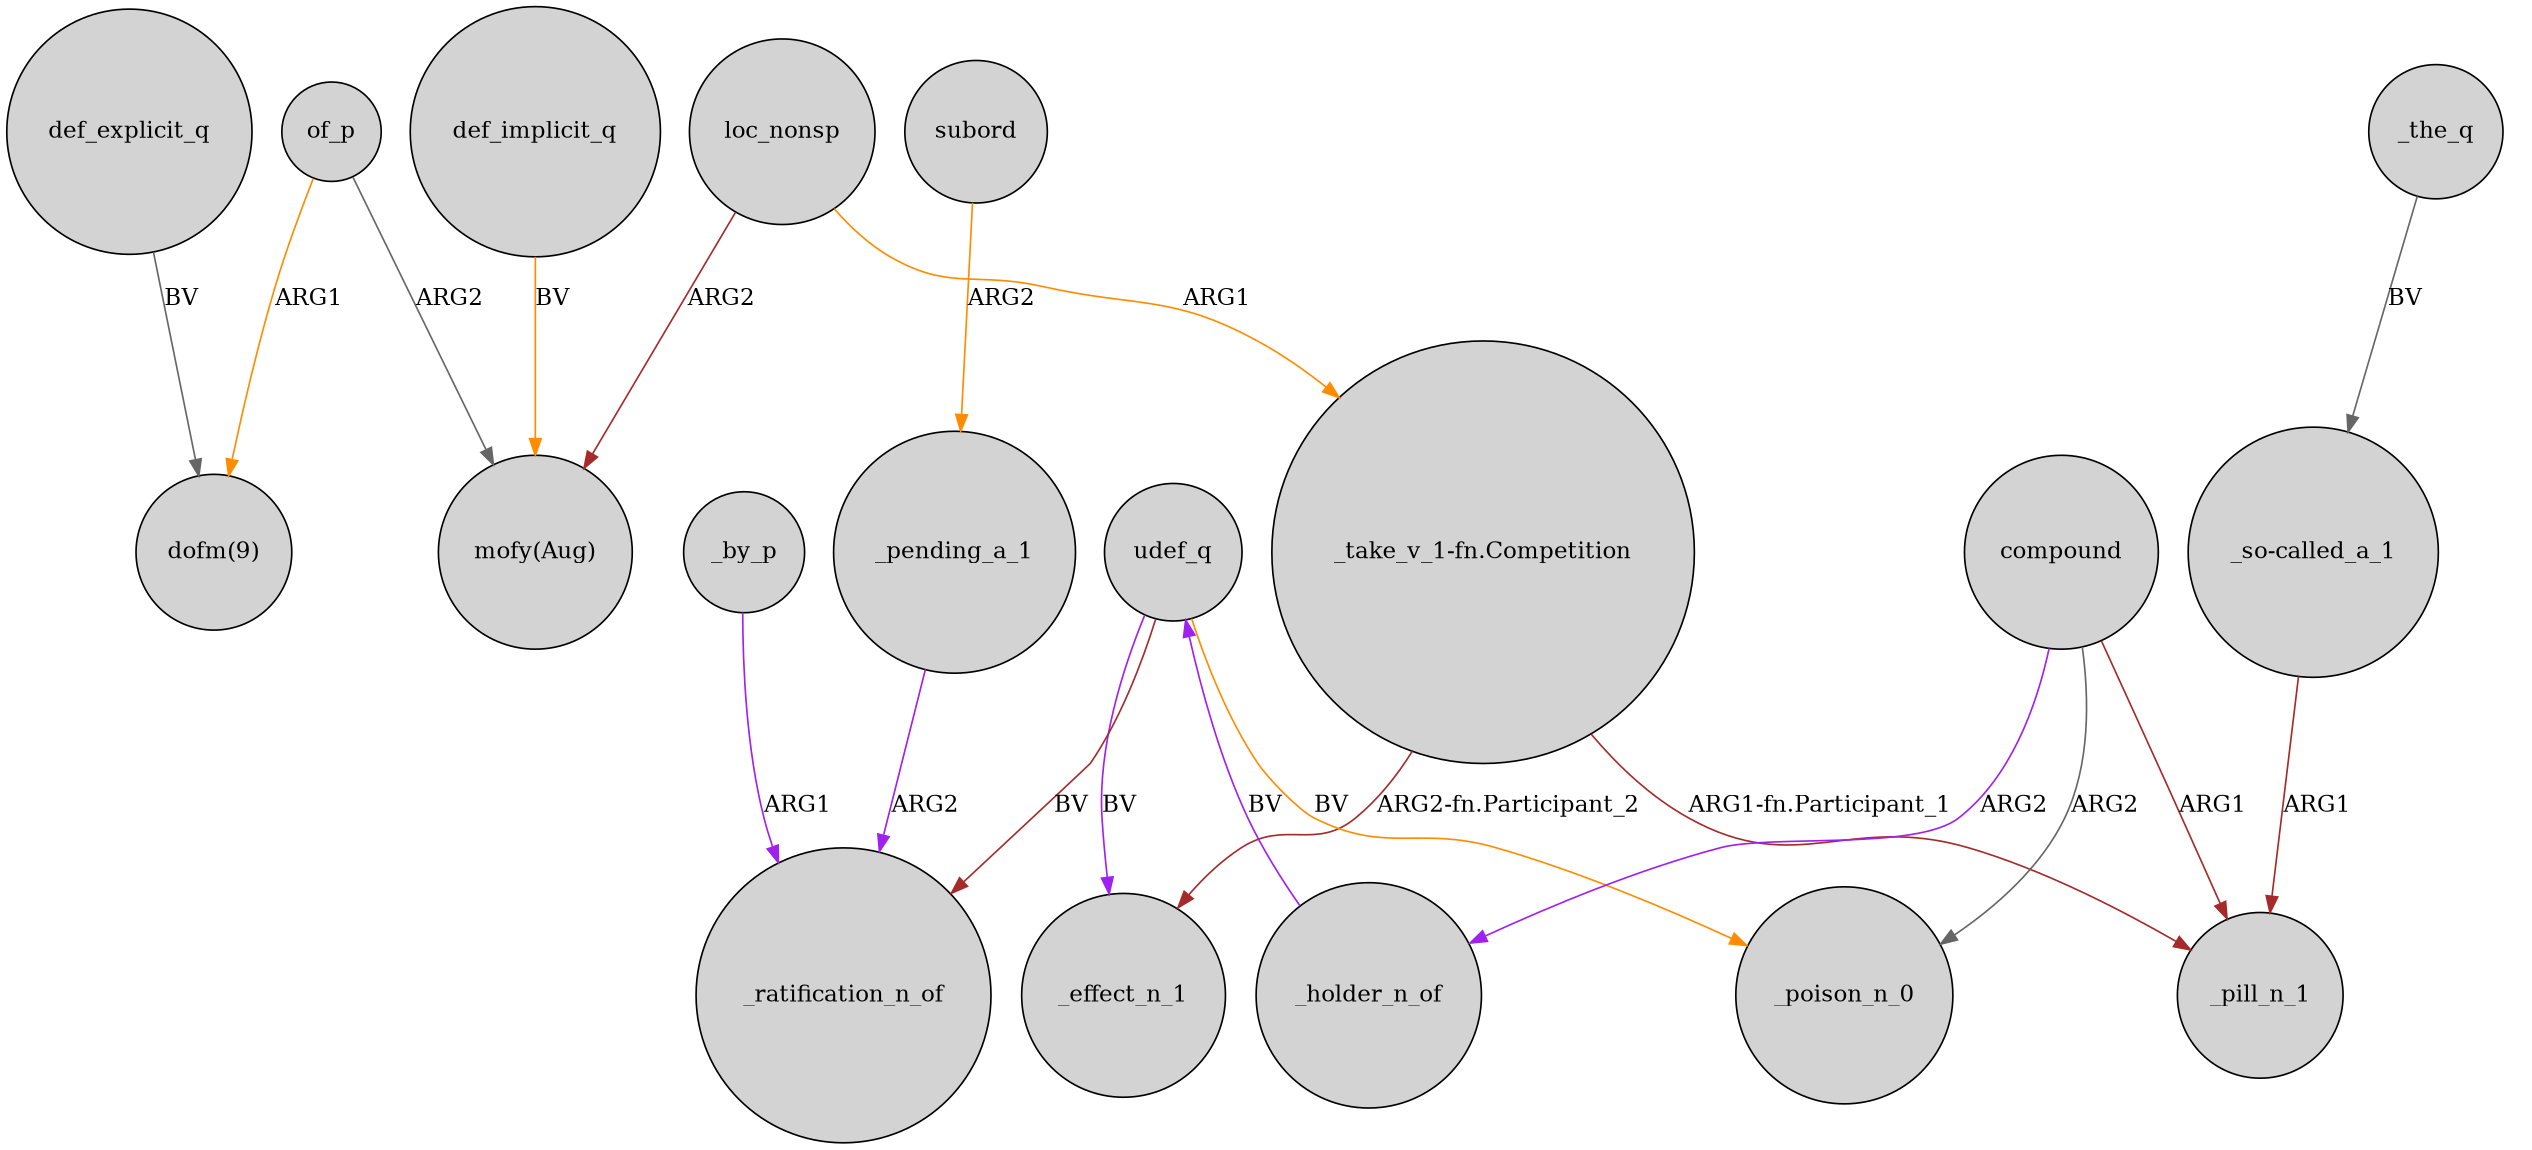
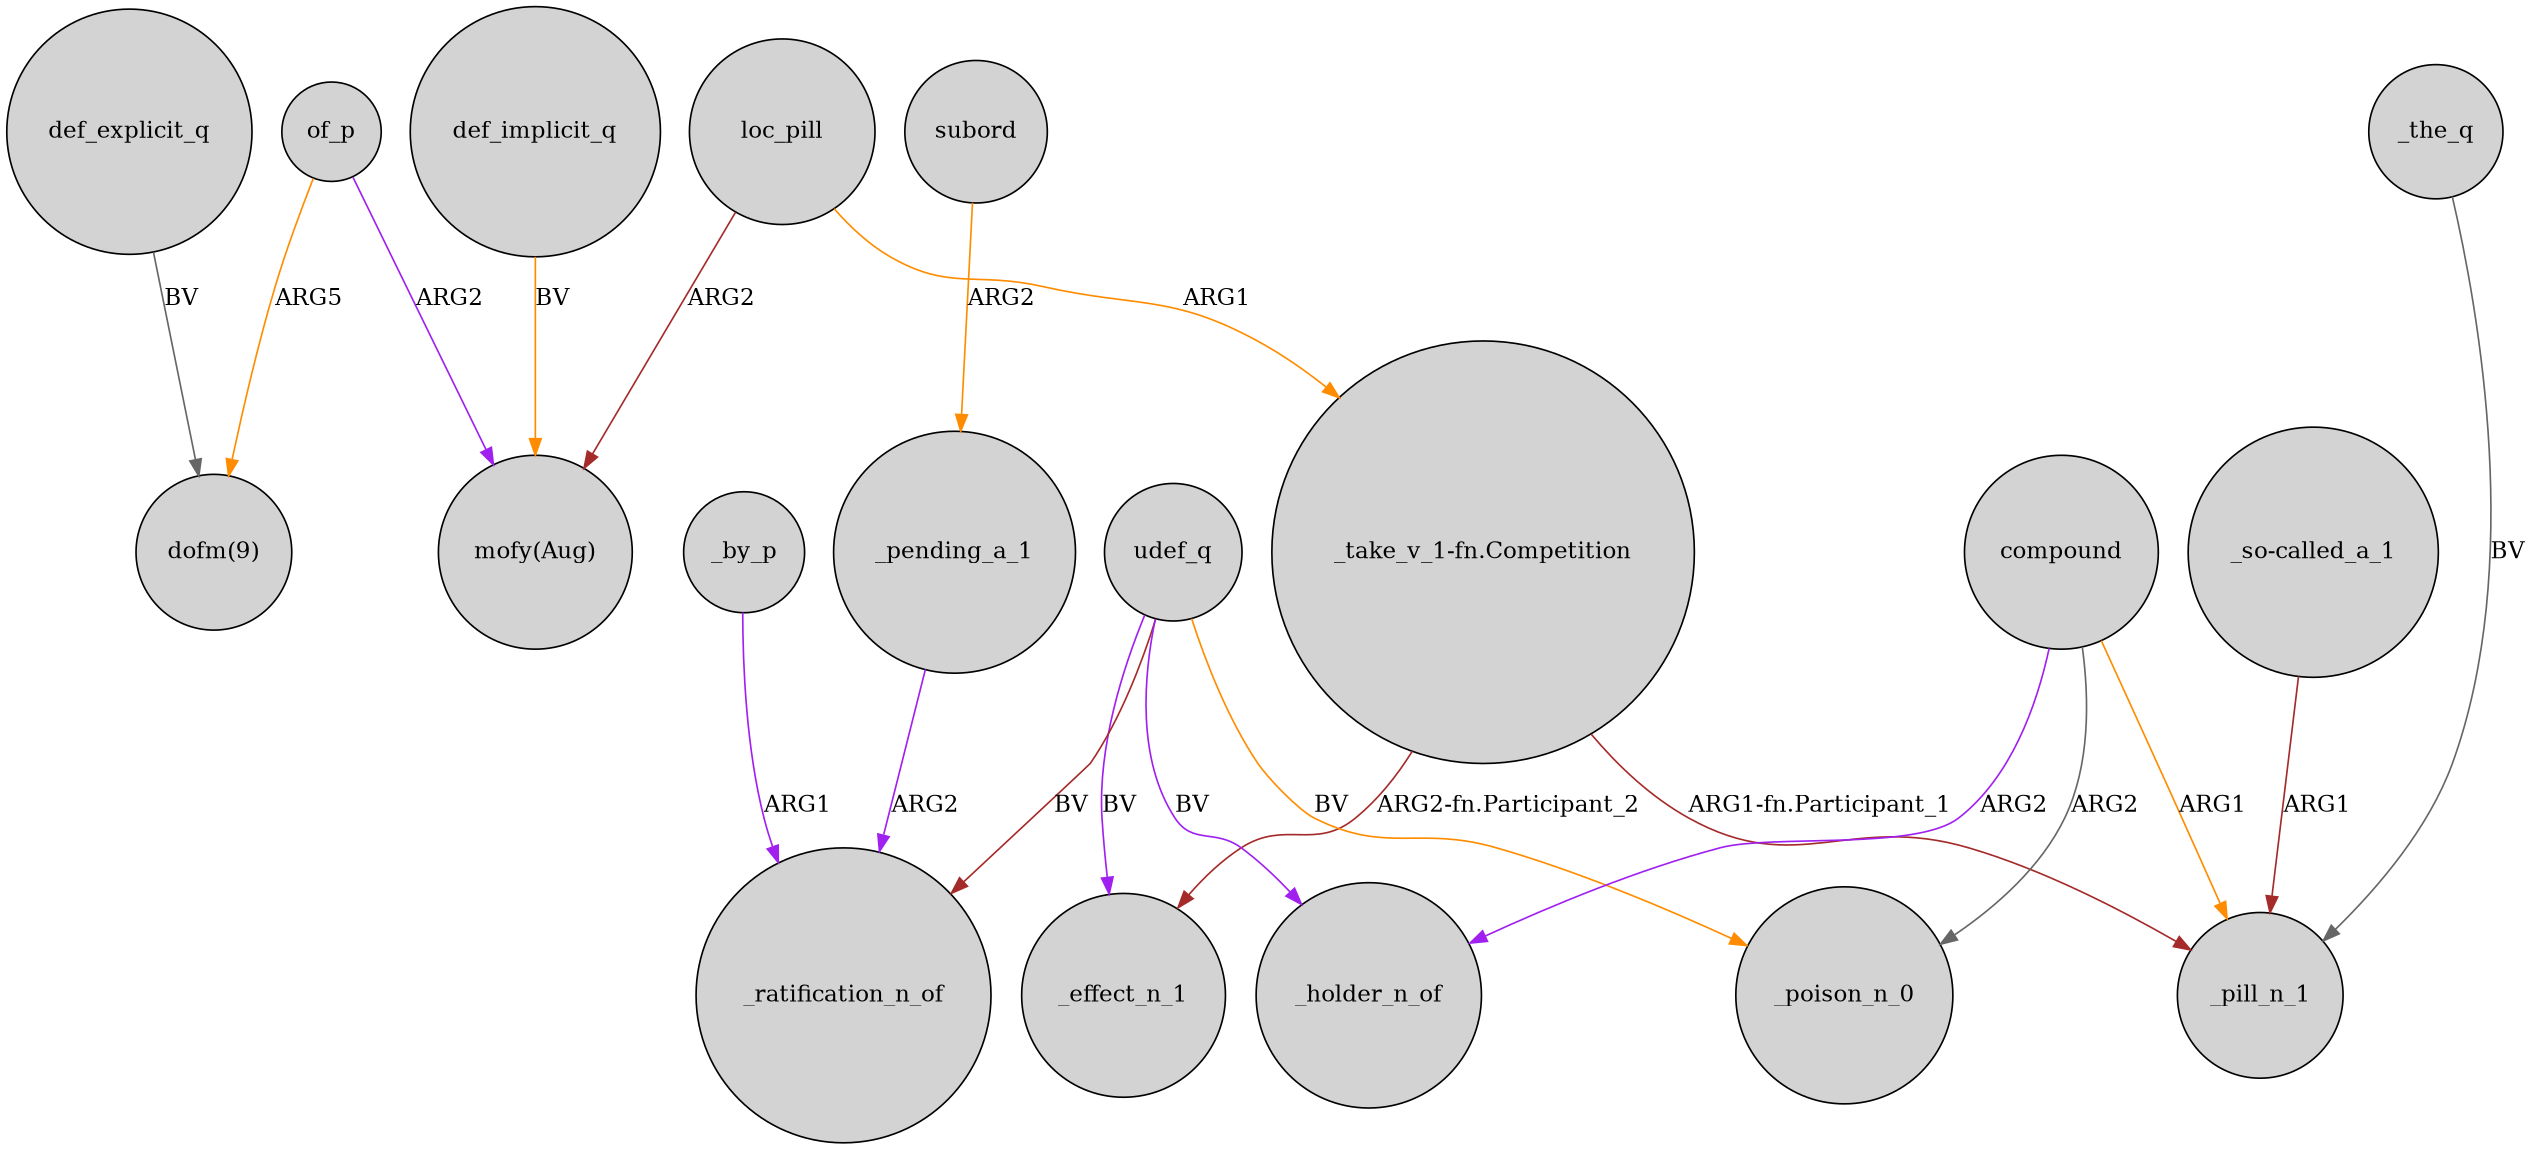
node "loc_nonsp": label "loc_nonsp" -> "loc_pill"
edge "of_p" -> "dofm(9)": label "ARG1" -> "ARG5"
edge "_the_q" -> "_so-called_a_1": now "_the_q" -> "_pill_n_1"
edge "of_p" -> "mofy(Aug)": color gray40 -> purple
edge "compound" -> "_pill_n_1": color brown -> darkorange
edge "_holder_n_of" -> "udef_q": reversed
